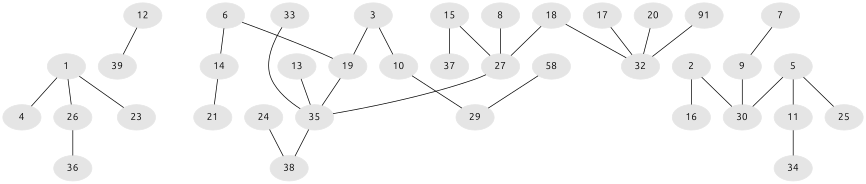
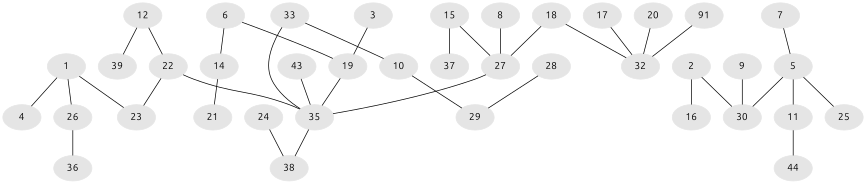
edge "3" -- "10": now "33" -- "10"
edge "7" -- "9": now "7" -- "5"
node "22": added
node "13": label "13" -> "43"
node "58": label "58" -> "28"
node "34": label "34" -> "44"
